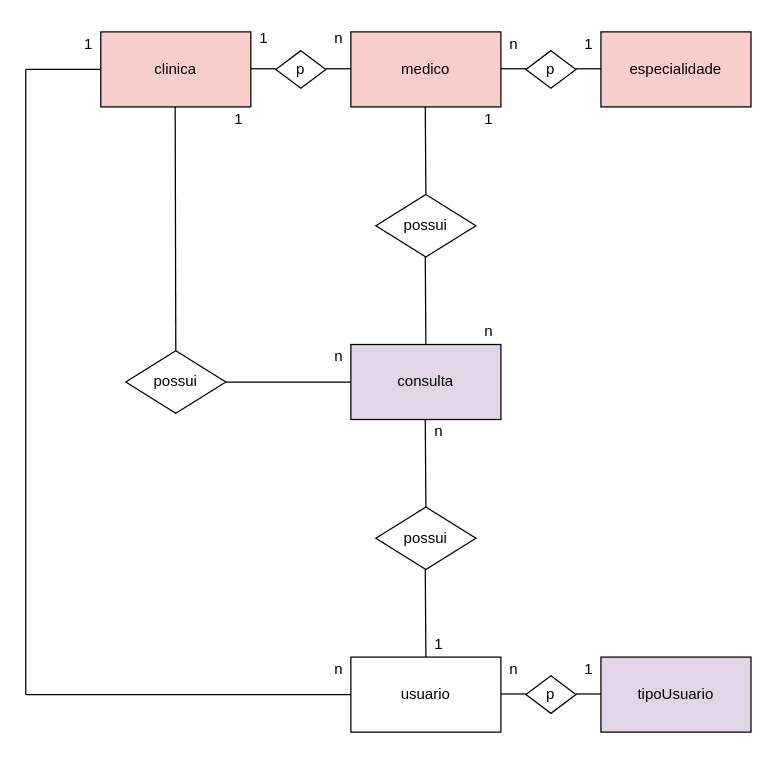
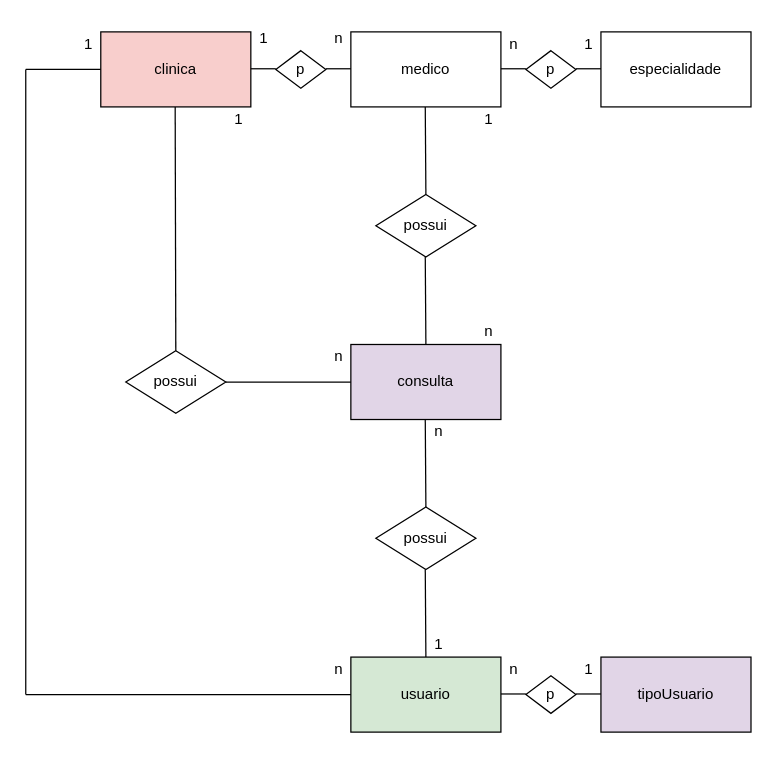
node "medico": fillcolor #f8cecc -> #ffffff
node "especialidade": fillcolor #f8cecc -> #ffffff
node "usuario": fillcolor #ffffff -> #d5e8d4
